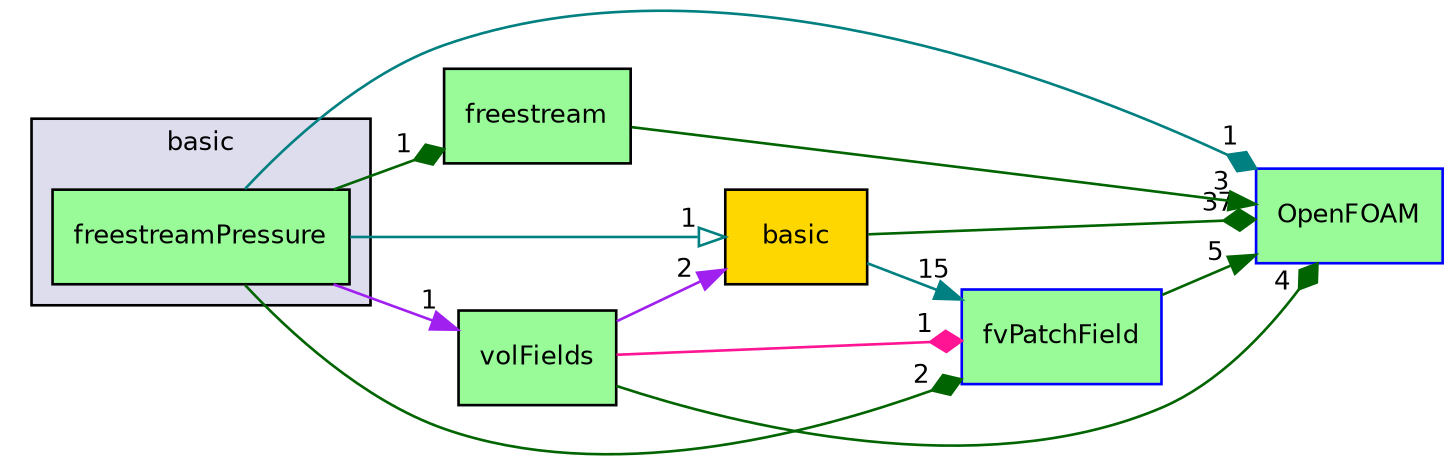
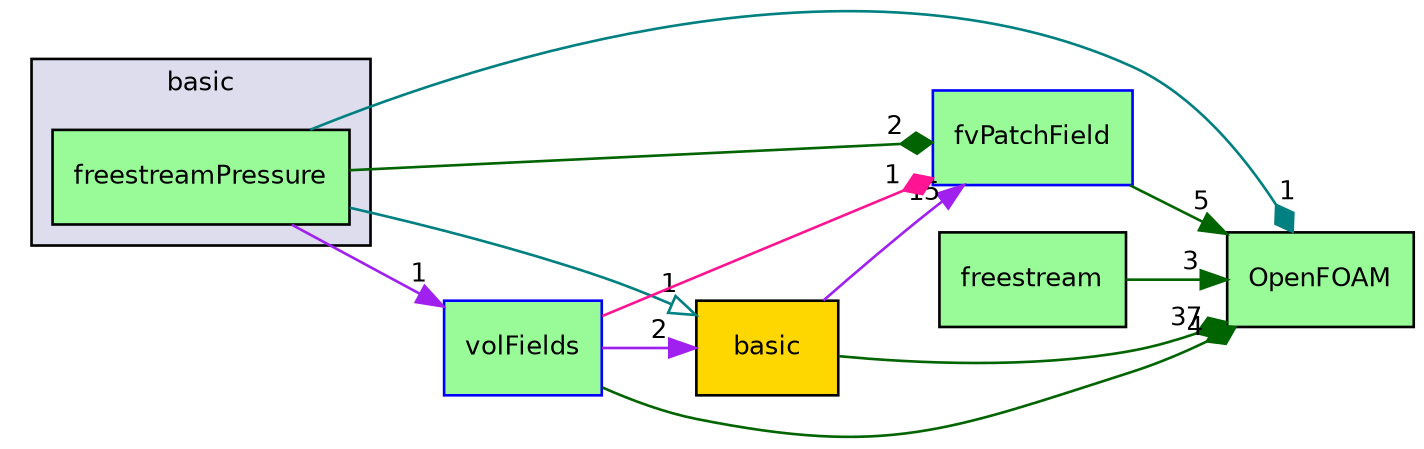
edge "freestreamPressure" -> "freestream": removed
node "OpenFOAM": color blue -> black
edge "basic" -> "fvPatchField": color teal -> purple
node "volFields": color black -> blue
